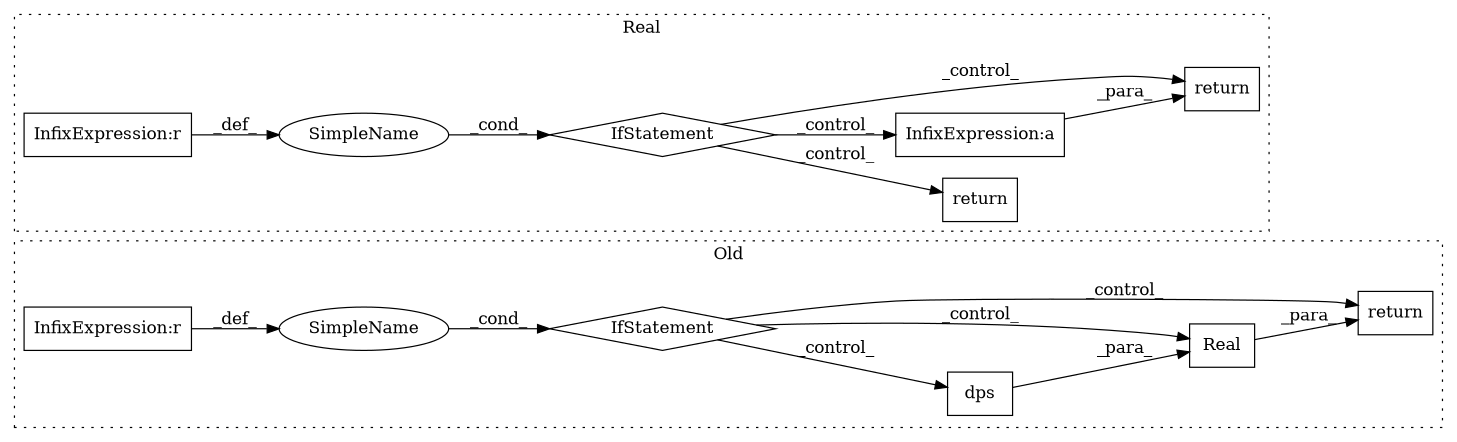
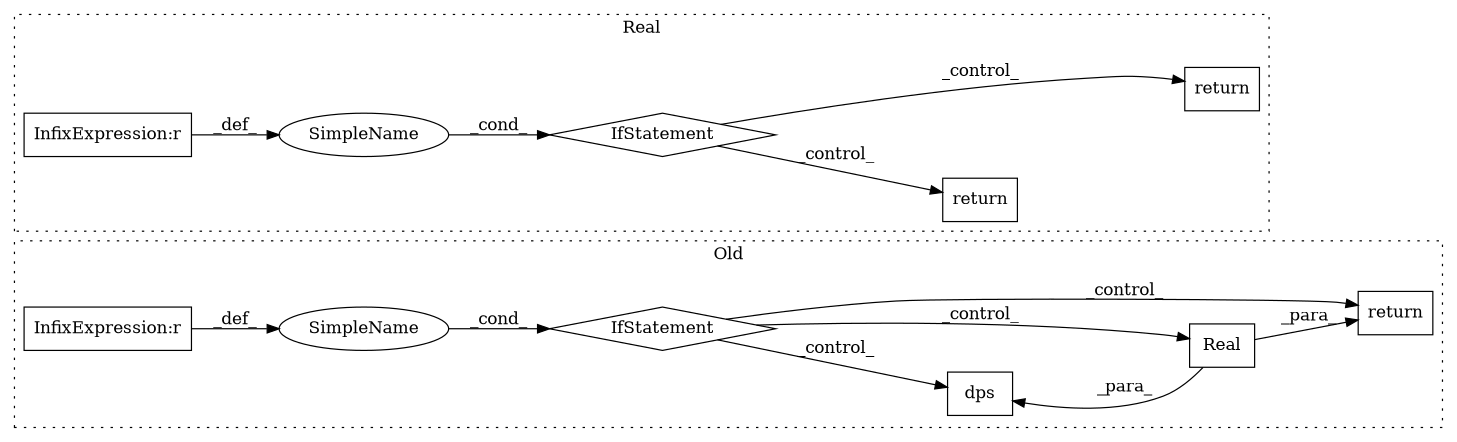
node "InfixExpression:a": removed
edge "dps" -> "Real": reversed
